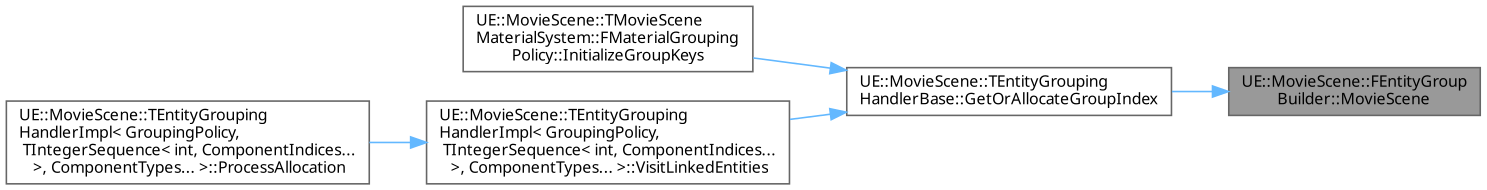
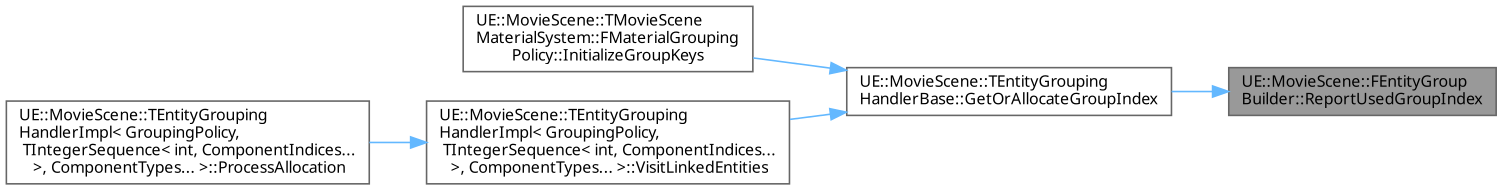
node "UE::MovieScene::FEntityGroup Builder::MovieScene": label "UE::MovieScene::FEntityGroup Builder::MovieScene" -> "UE::MovieScene::FEntityGroup Builder::ReportUsedGroupIndex"
